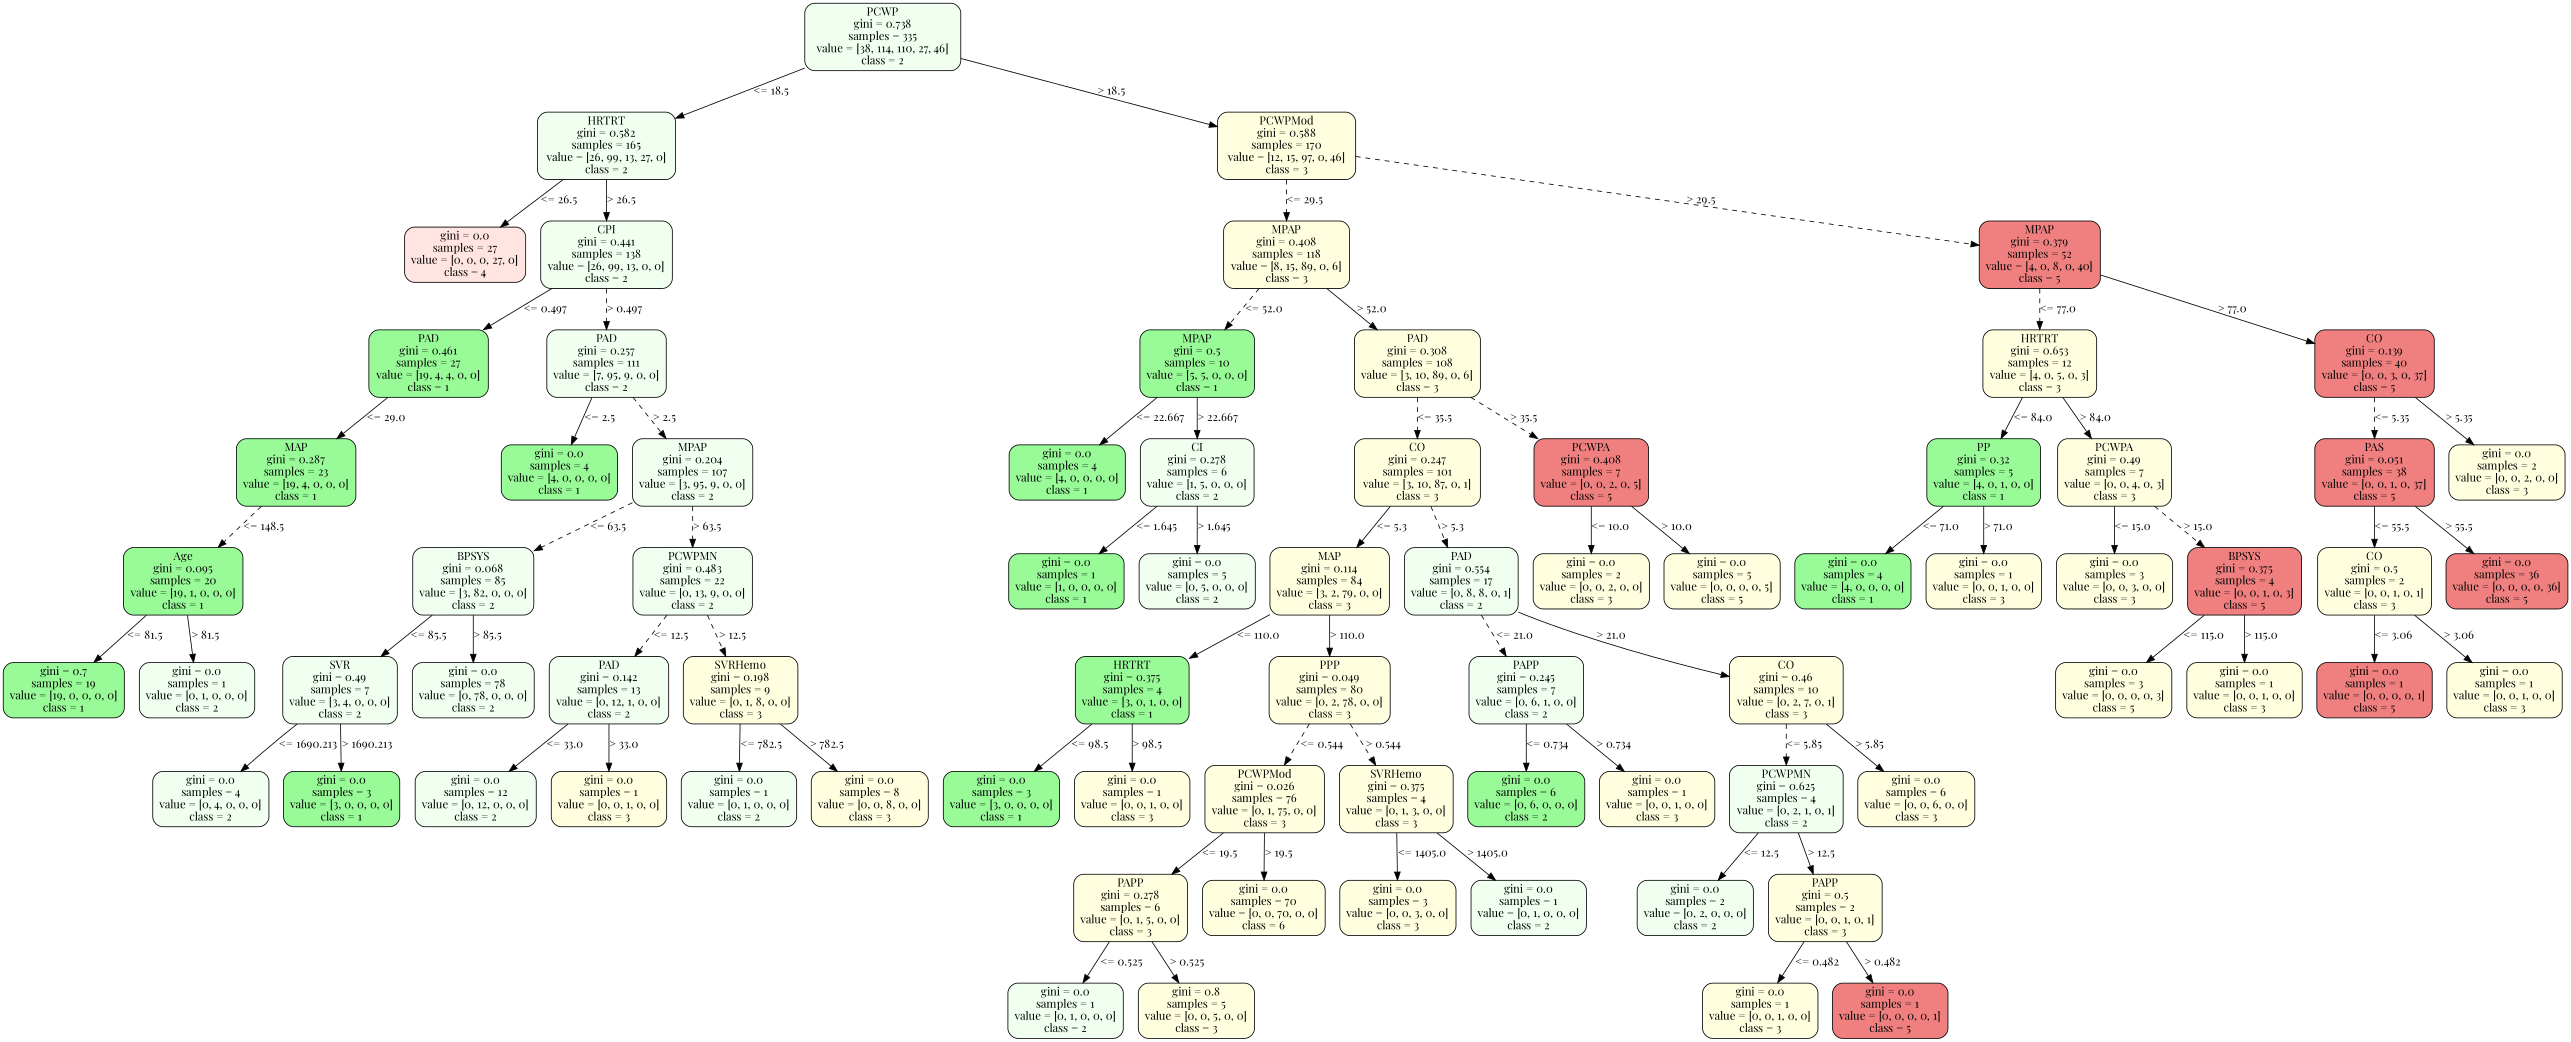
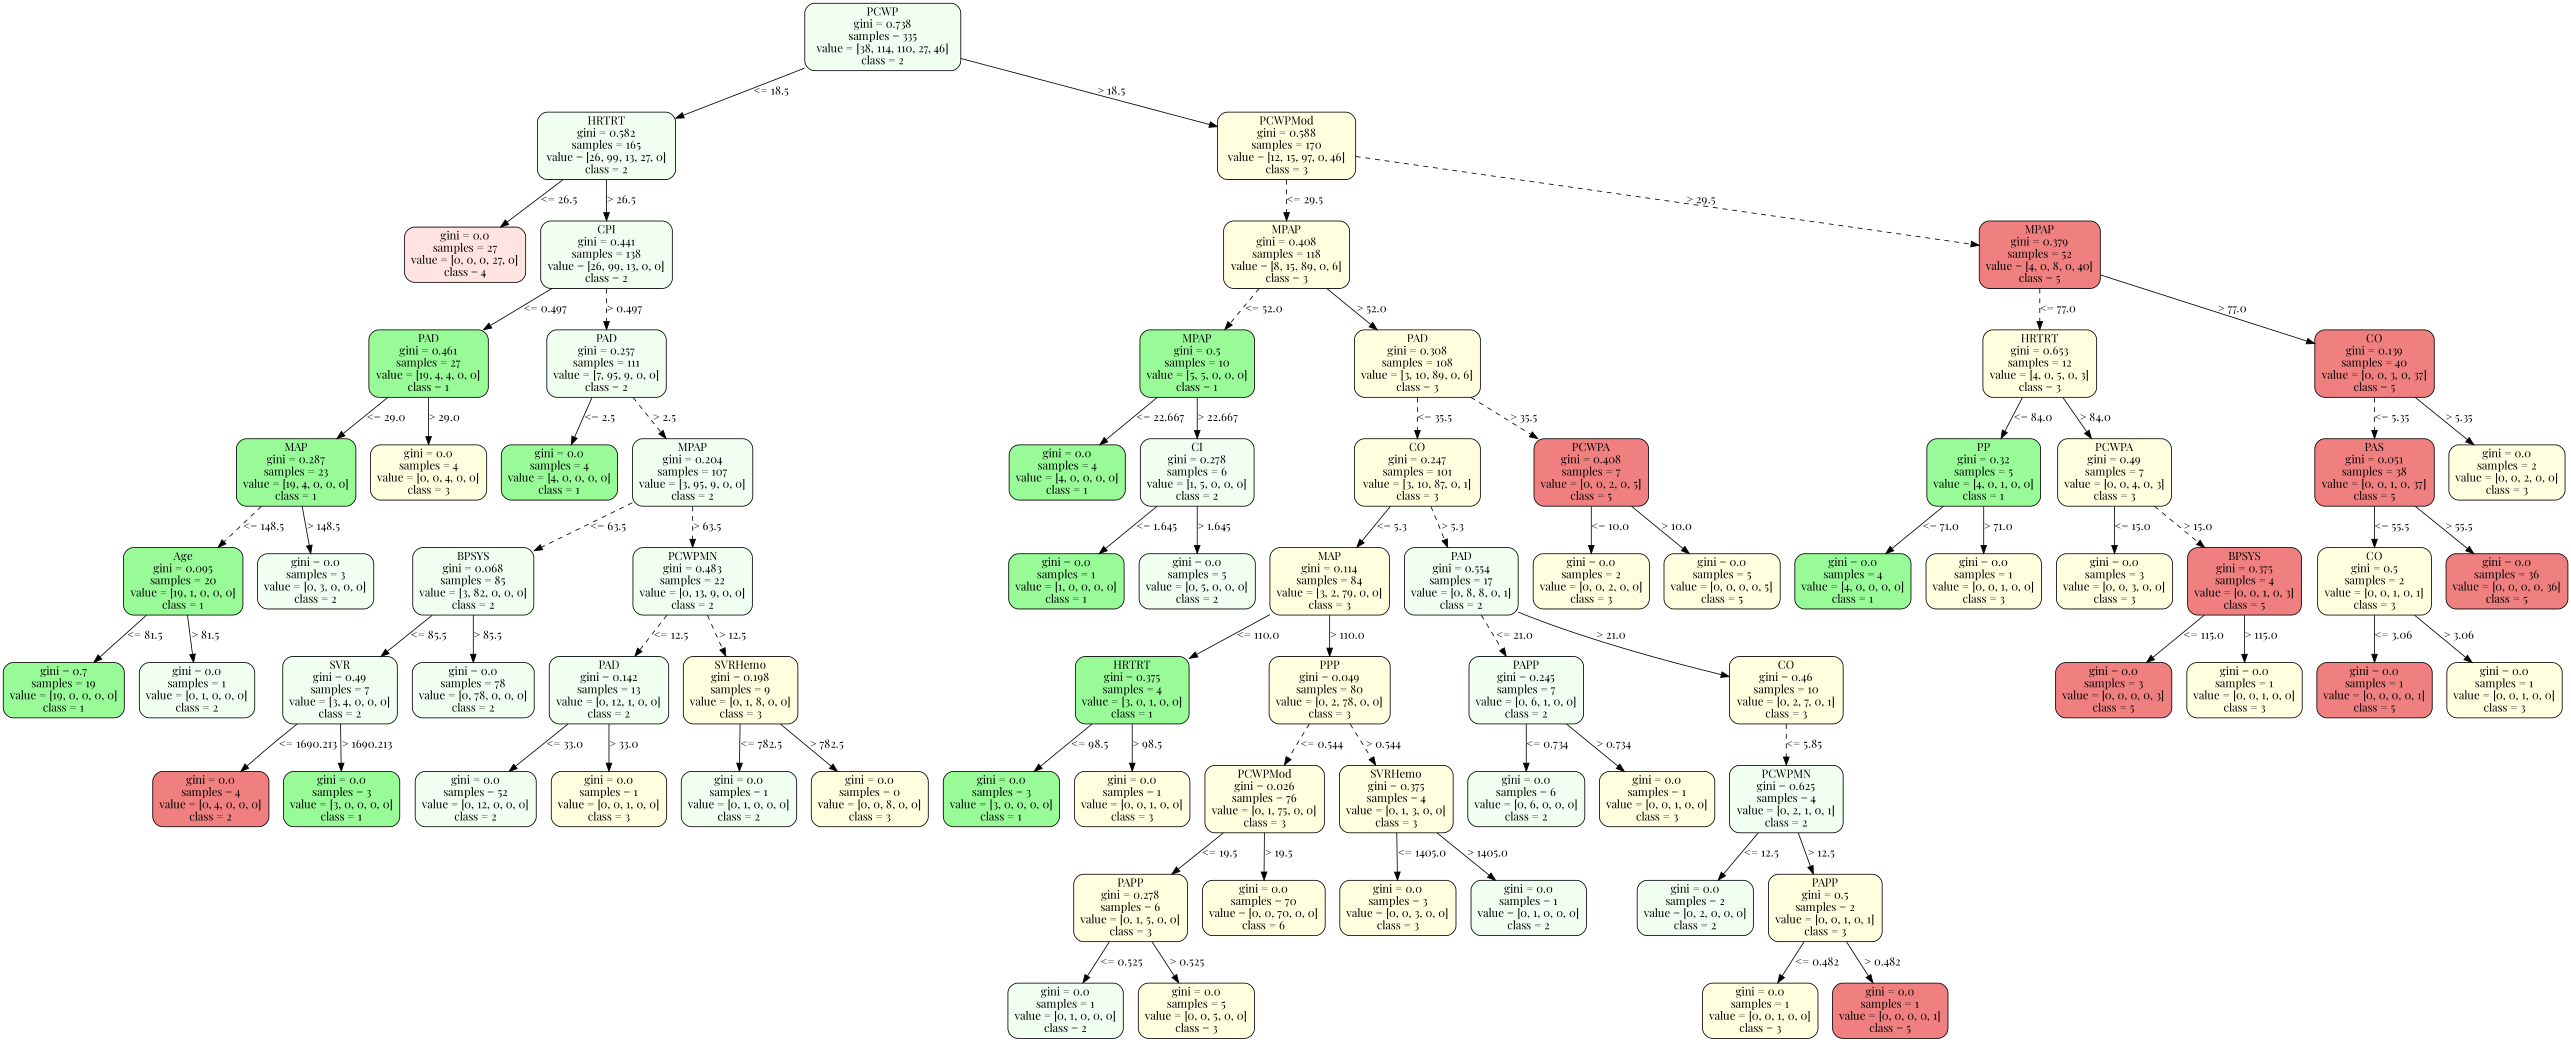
node "gini = 0.0 samples = 4 value = [0, 0, 4, 0, 0] class = 3": added
node "gini = 0.0 samples = 3 value = [0, 3, 0, 0, 0] class = 2": added
node "gini = 0.0 samples = 3 value = [0, 0, 0, 0, 3] class = 5": fillcolor lightyellow -> lightcoral
node "gini = 0.0 samples = 4 value = [0, 4, 0, 0, 0] class = 2": fillcolor honeydew -> lightcoral
node "gini = 0.0 samples = 12 value = [0, 12, 0, 0, 0] class = 2": label "gini = 0.0 samples = 12 value = [0, 12, 0, 0, 0] class = 2" -> "gini = 0.0 samples = 52 value = [0, 12, 0, 0, 0] class = 2"
node "gini = 0.0 samples = 8 value = [0, 0, 8, 0, 0] class = 3": label "gini = 0.0 samples = 8 value = [0, 0, 8, 0, 0] class = 3" -> "gini = 0.0 samples = 0 value = [0, 0, 8, 0, 0] class = 3"
node "gini = 0.0 samples = 6 value = [0, 6, 0, 0, 0] class = 2": fillcolor palegreen -> honeydew
node "gini = 0.0 samples = 6 value = [0, 0, 6, 0, 0] class = 3": removed
node "gini = 0.8 samples = 5 value = [0, 0, 5, 0, 0] class = 3": label "gini = 0.8 samples = 5 value = [0, 0, 5, 0, 0] class = 3" -> "gini = 0.0 samples = 5 value = [0, 0, 5, 0, 0] class = 3"
